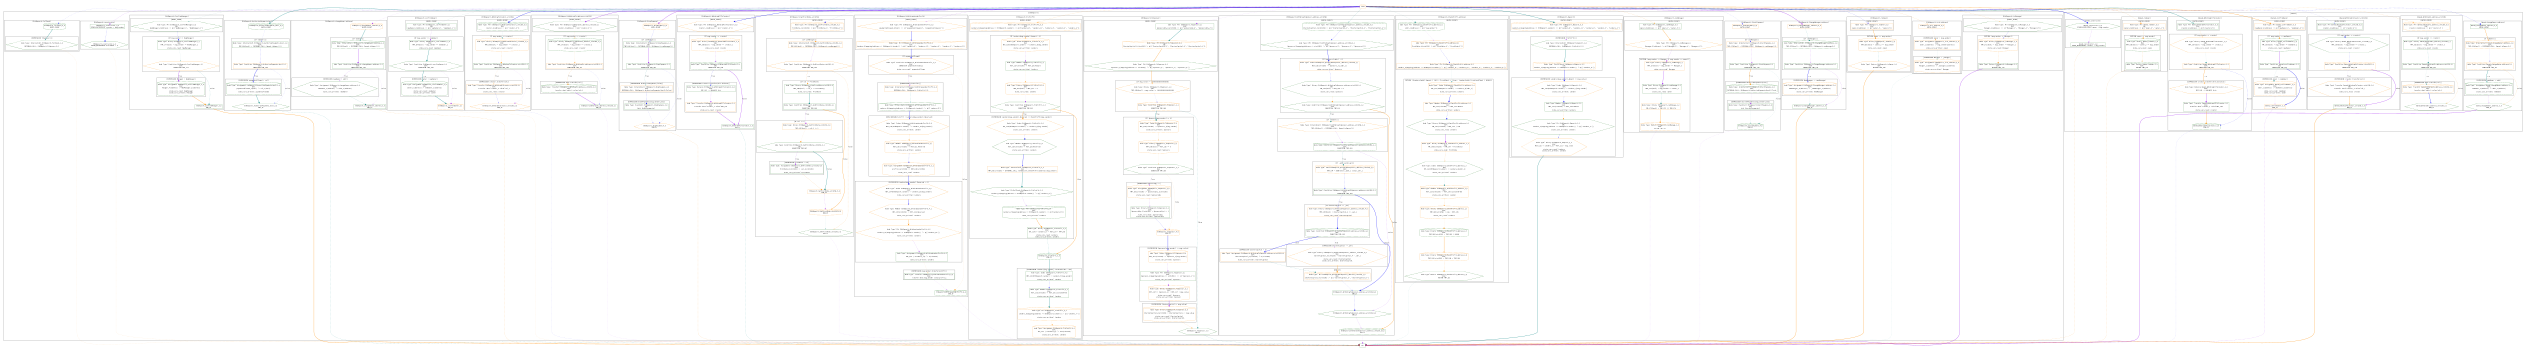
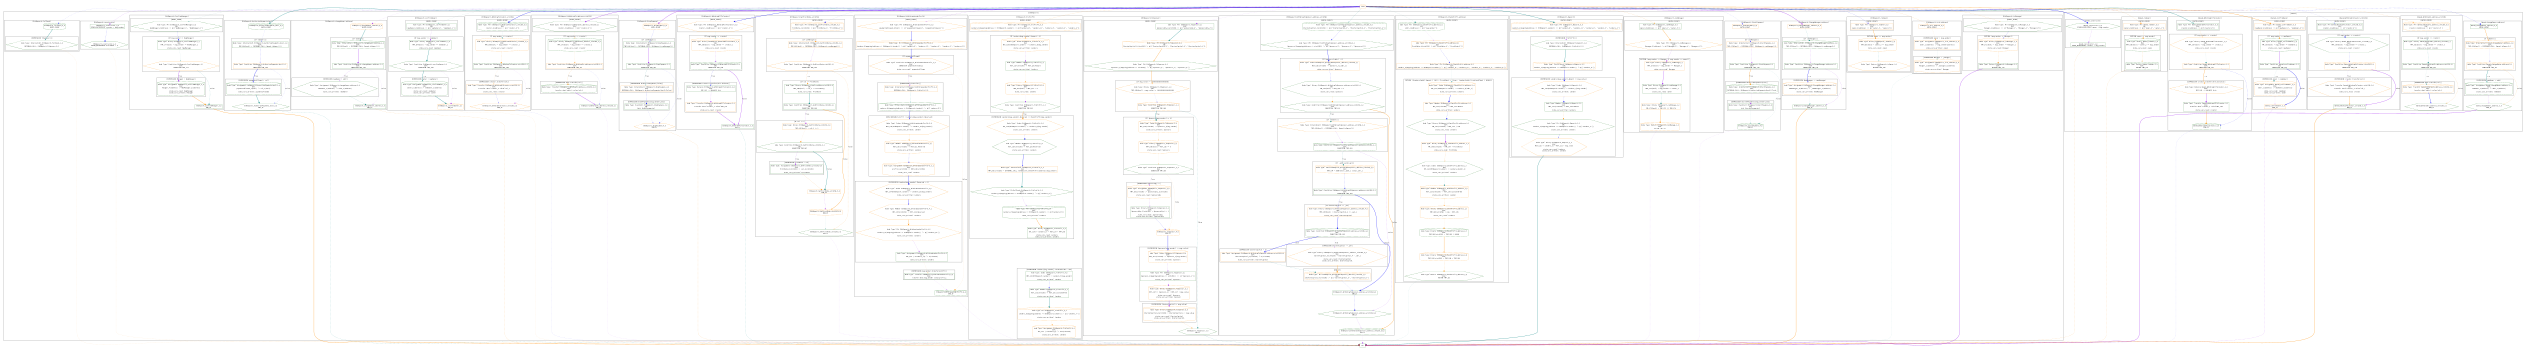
node "EthDeposit_FixProfit_3_0 END_IF": removed
edge "Node Type: Return EthDeposit_isOwner_1_1 SSA: RETURN TMP_165" -> "EXIT": removed
